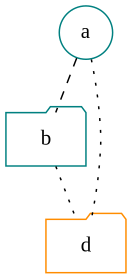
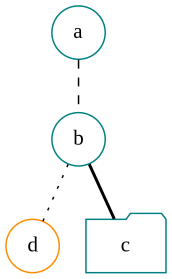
node "b": shape folder -> circle
edge "a" -- "d": removed
node "d": shape folder -> circle
node "c": added
